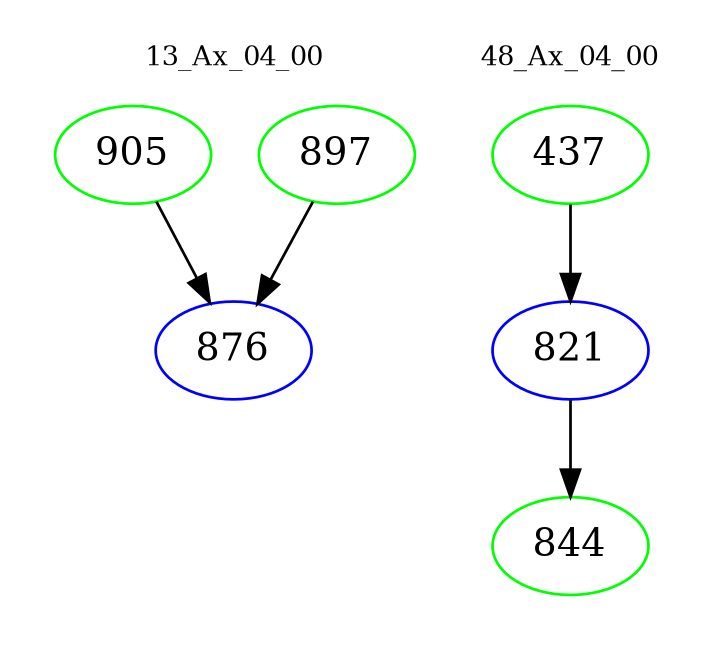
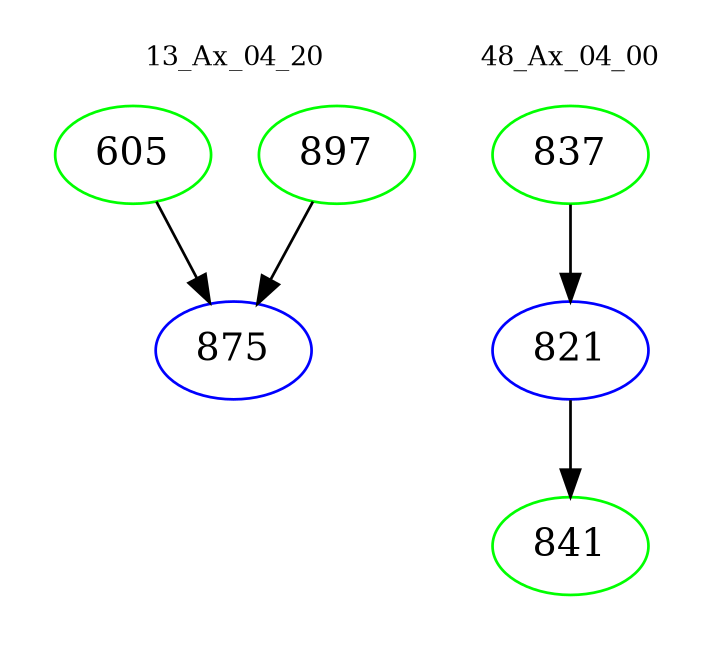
cluster "13_Ax_04_00": label "13_Ax_04_00" -> "13_Ax_04_20"
node "905": label "905" -> "605"
node "437": label "437" -> "837"
node "876": label "876" -> "875"
node "844": label "844" -> "841"
